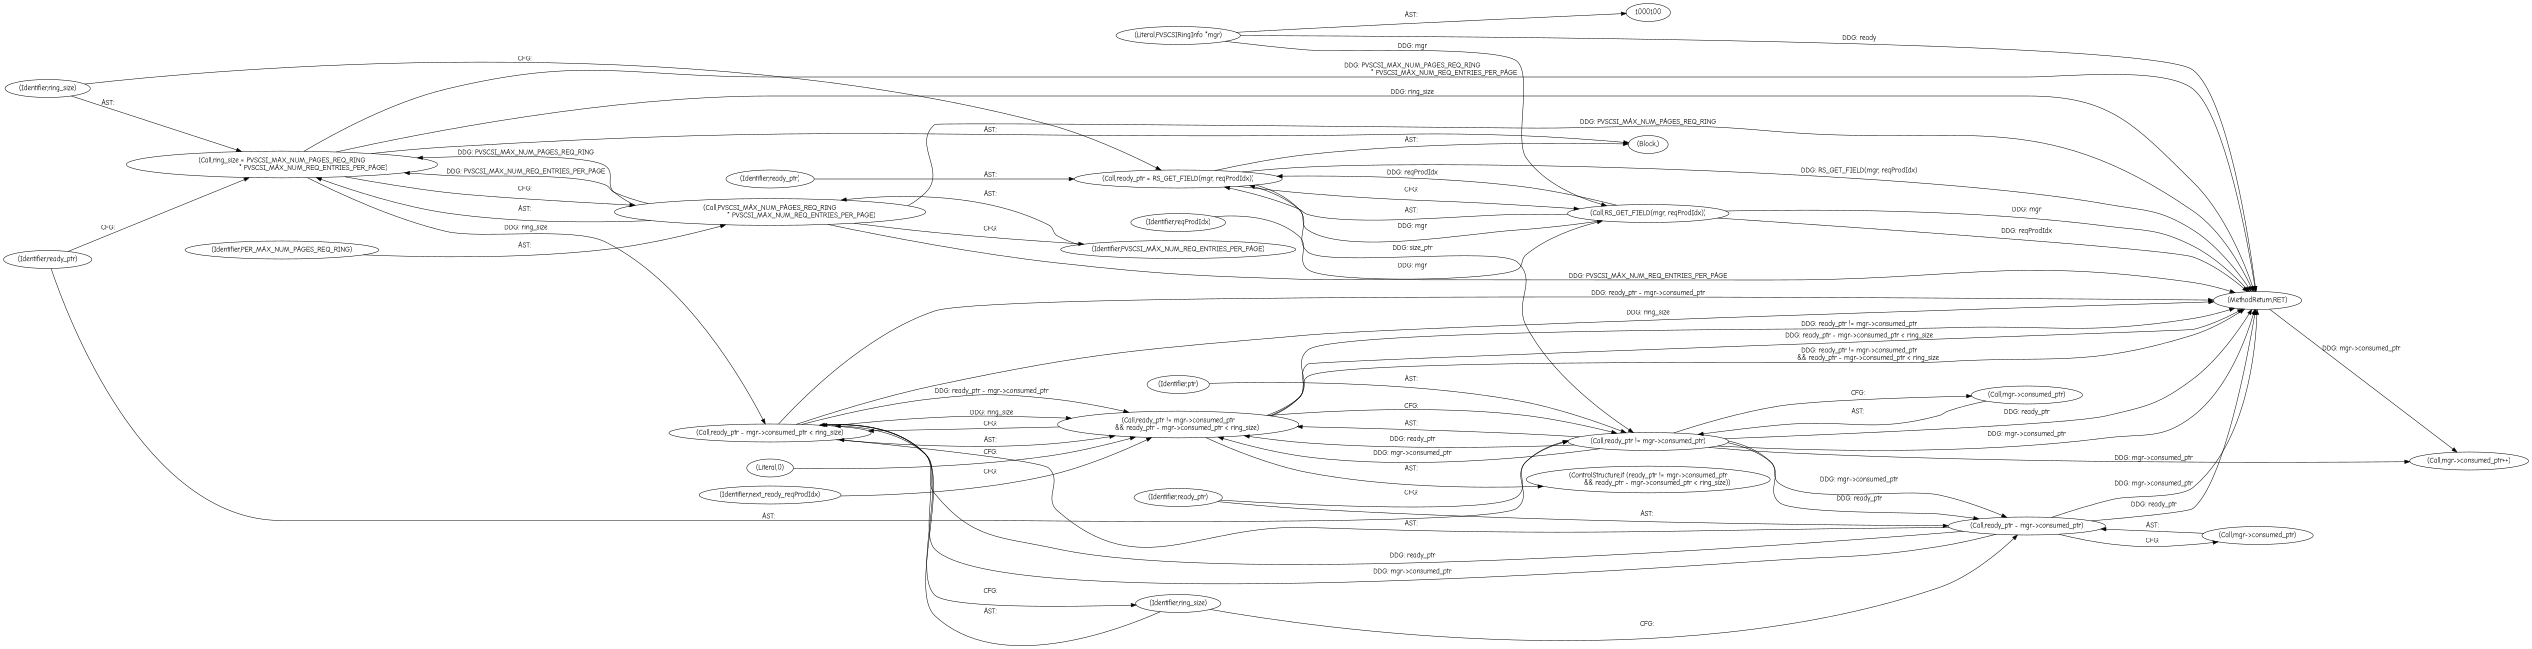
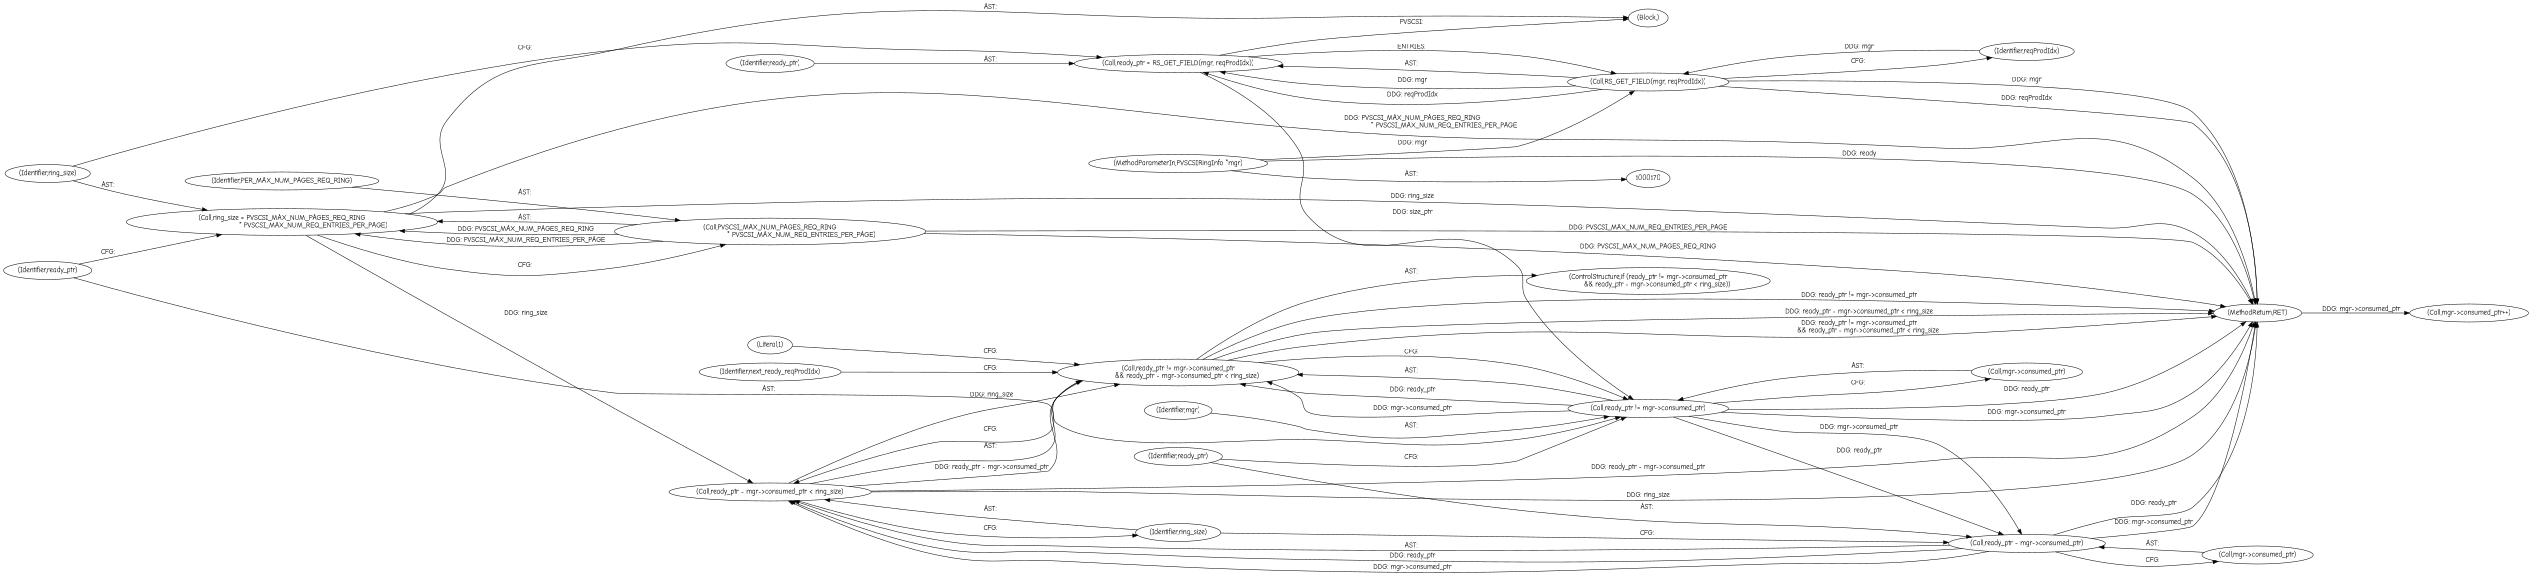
node "1000100": label "1000100" -> "1000170"
node "(Literal,PVSCSIRingInfo *mgr)": label "(Literal,PVSCSIRingInfo *mgr)" -> "(MethodParameterIn,PVSCSIRingInfo *mgr)"
edge "(Call,RS_GET_FIELD(mgr, reqProdIdx))" -> "(Identifier,reqProdIdx)": added, label "CFG:"
edge "(Call,ready_ptr = RS_GET_FIELD(mgr, reqProdIdx))" -> "(Block,)": label "AST: " -> "PVSCSI: "
edge "(Call,ready_ptr = RS_GET_FIELD(mgr, reqProdIdx))" -> "(MethodReturn,RET)": removed, label "DDG: RS_GET_FIELD(mgr, reqProdIdx)"
edge "(Call,ready_ptr = RS_GET_FIELD(mgr, reqProdIdx))" -> "(Call,RS_GET_FIELD(mgr, reqProdIdx))": label "CFG: " -> "ENTRIES: "
node "(Identifier,PVSCSI_MAX_NUM_REQ_ENTRIES_PER_PAGE)": removed
node "(Identifier,ptr)": label "(Identifier,ptr)" -> "(Identifier,mgr)"
edge "(Call,ready_ptr != mgr->consumed_ptr)" -> "(Call,mgr->consumed_ptr++)": removed, label "DDG: mgr->consumed_ptr"
node "(Literal,0)": label "(Literal,0)" -> "(Literal,1)"
